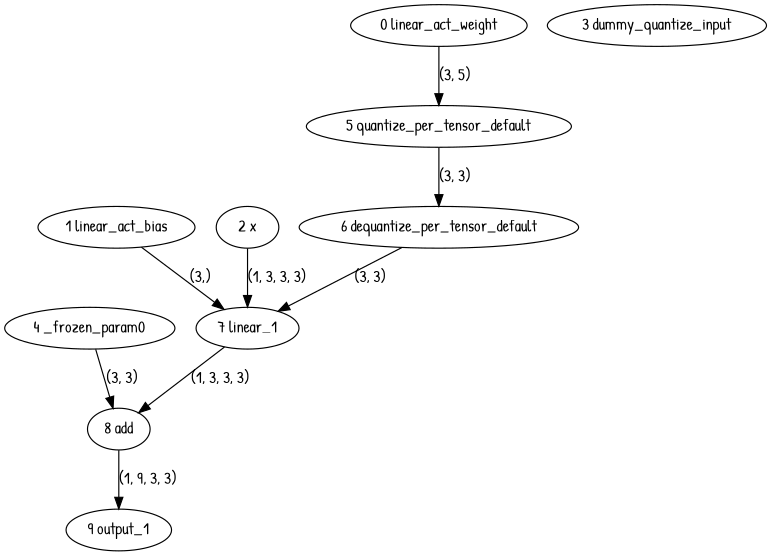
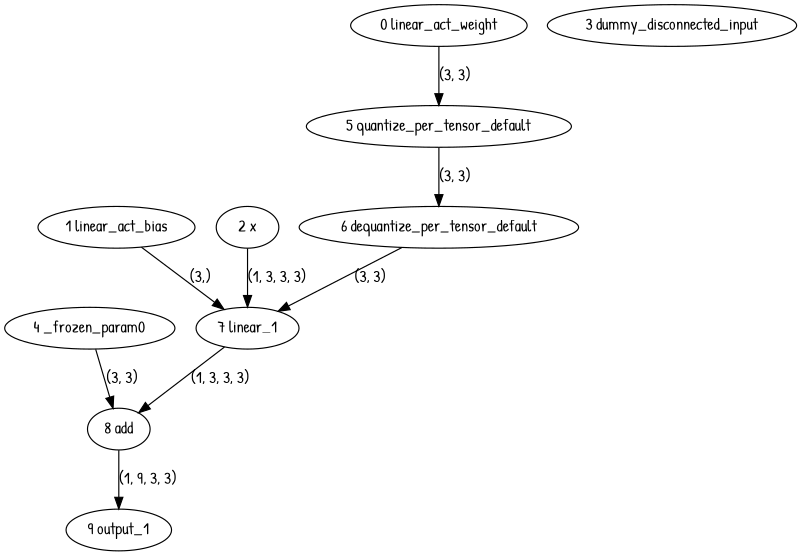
node "3 dummy_quantize_input": label "3 dummy_quantize_input" -> "3 dummy_disconnected_input"
edge "0 linear_act_weight" -> "5 quantize_per_tensor_default": label "(3, 5)" -> "(3, 3)"
